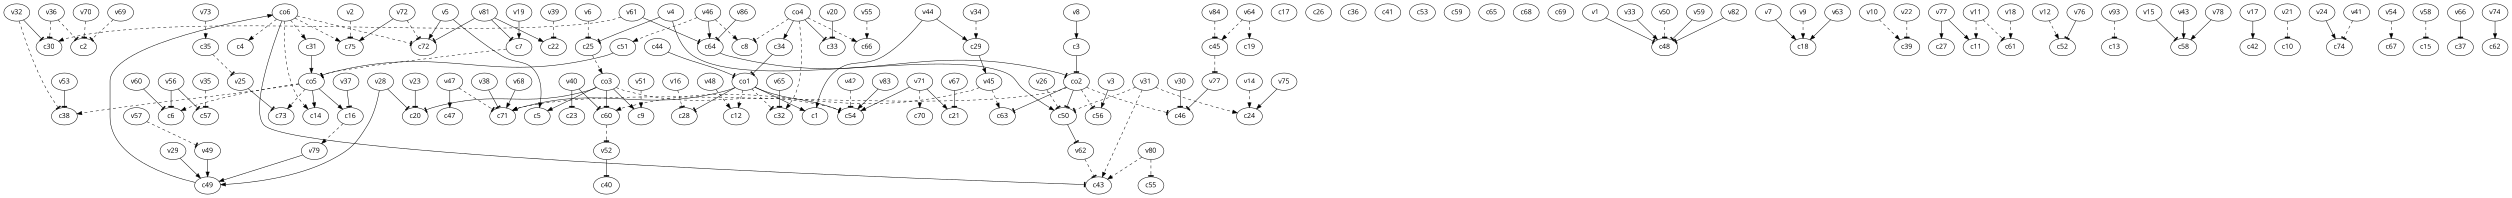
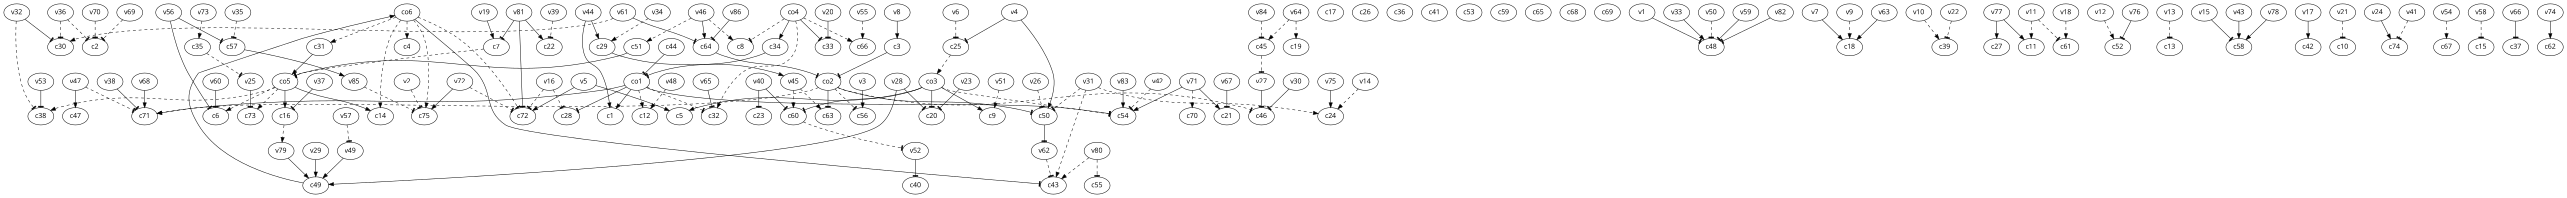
node "v93": label "v93" -> "v13"
node "v85": added
edge "v16" -> "c72": added
